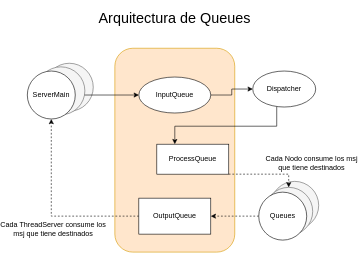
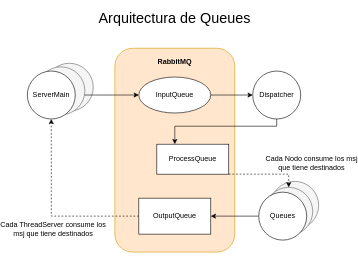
node "RabbitMQ": added
node "Dispatcher": size 63x36 -> 48x48
edge "Queues" -> "OutputQueue": style dashed -> solid
